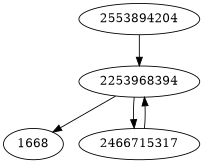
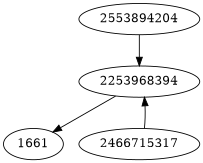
edge "2253968394" -> "2466715317": removed
node "1668": label "1668" -> "1661"
